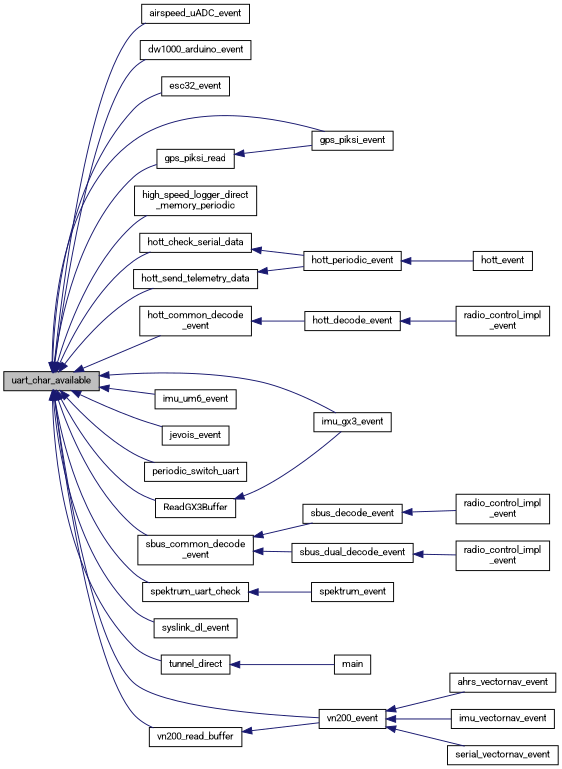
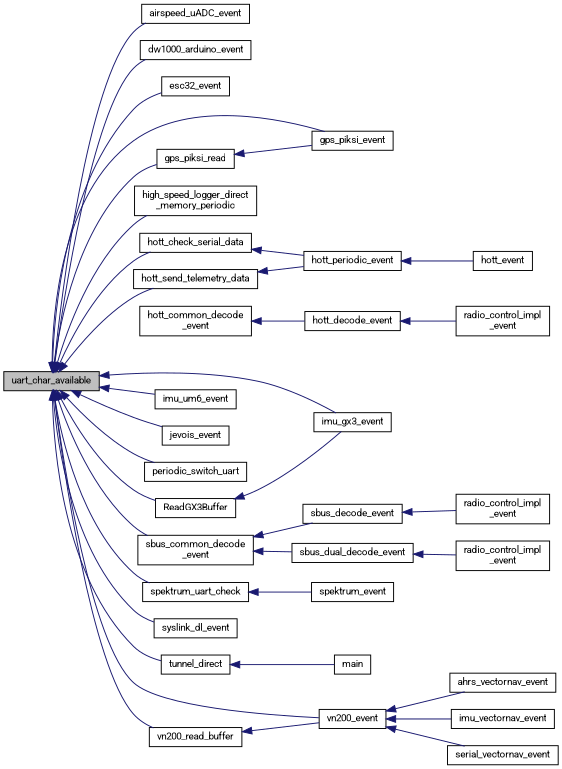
edge "hott_common_decode _event" -> "uart_char_available": removed
